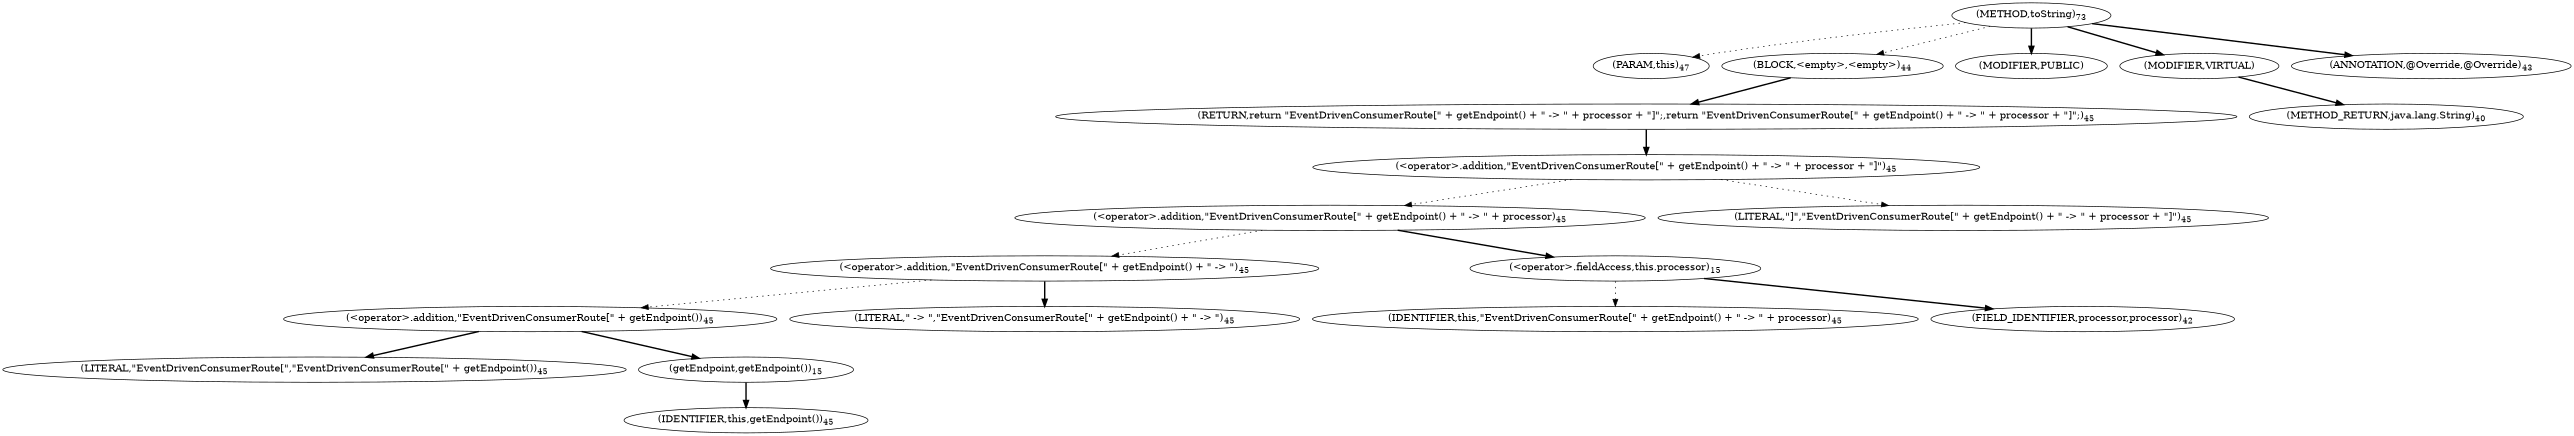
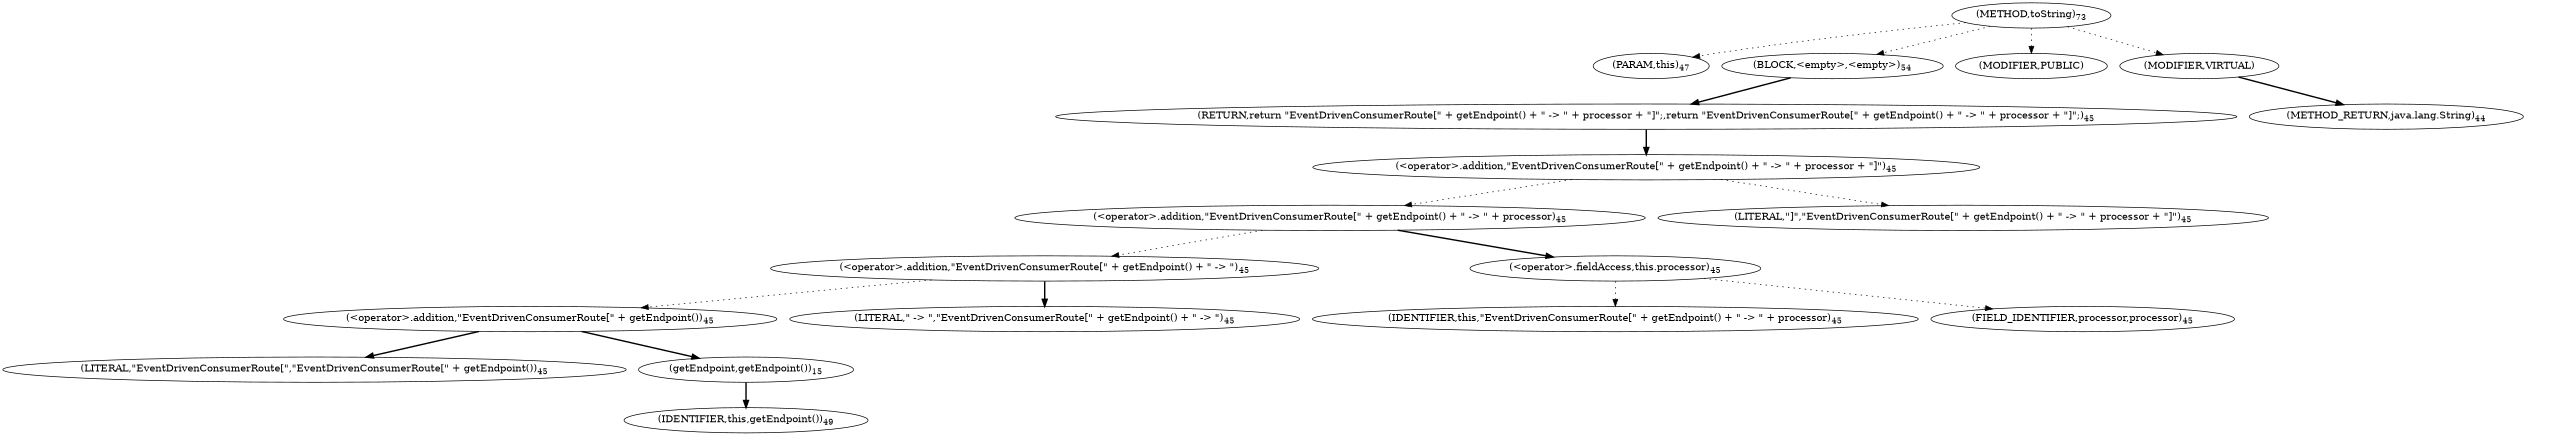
edge "(METHOD,toString)" -> "(MODIFIER,PUBLIC)": style bold -> dotted
edge "(METHOD,toString)" -> "(MODIFIER,VIRTUAL)": style bold -> dotted
node "(BLOCK,<empty>,<empty>)": text "44" -> "54"
node "(ANNOTATION,@Override,@Override)": removed
node "(METHOD_RETURN,java.lang.String)": text "40" -> "44"
node "(<operator>.fieldAccess,this.processor)": text "15" -> "45"
edge "(<operator>.fieldAccess,this.processor)" -> "(FIELD_IDENTIFIER,processor,processor)": style bold -> dotted
node "(FIELD_IDENTIFIER,processor,processor)": text "42" -> "45"
node "(IDENTIFIER,this,getEndpoint())": text "45" -> "49"
